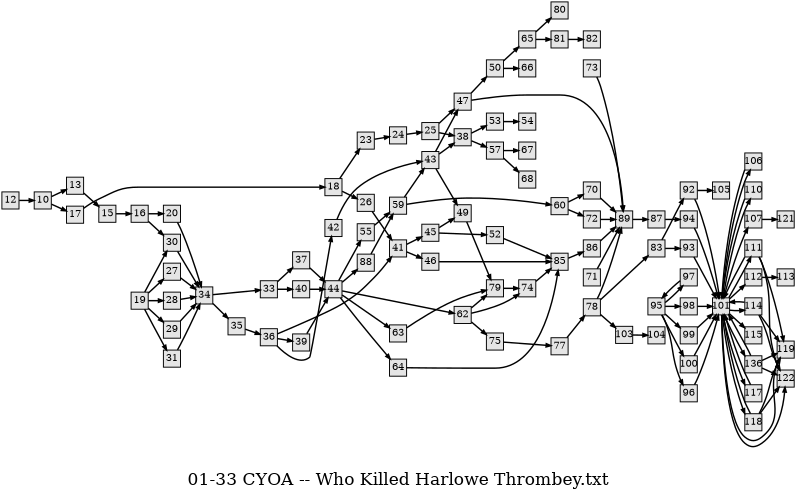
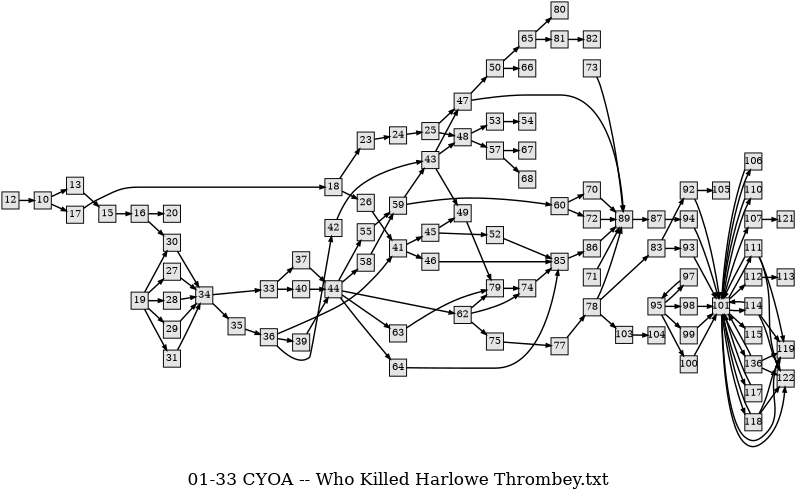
node "38": label "38" -> "48"
edge "20" -> "34": removed
node "88": label "88" -> "58"
node "96": removed
